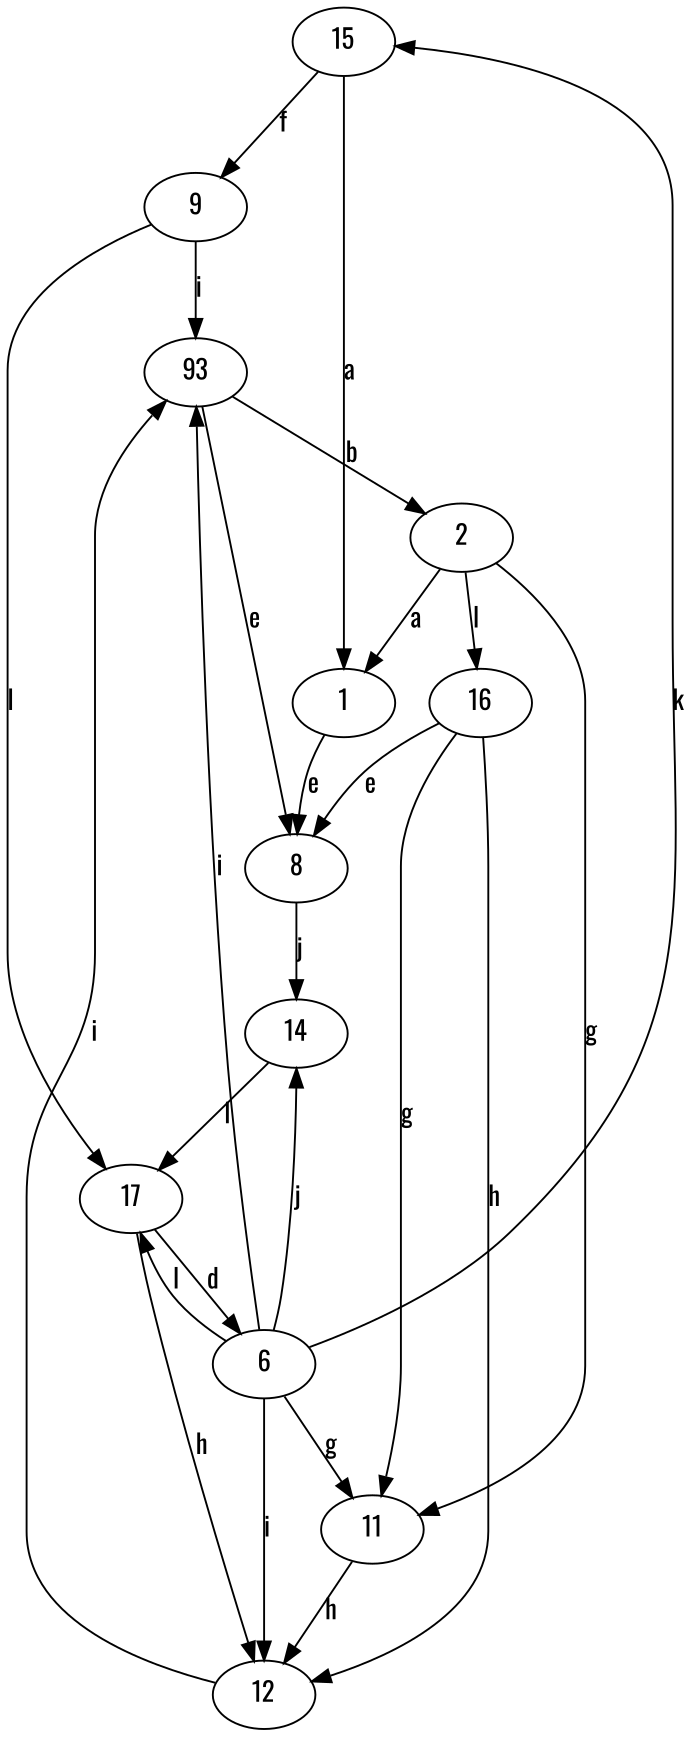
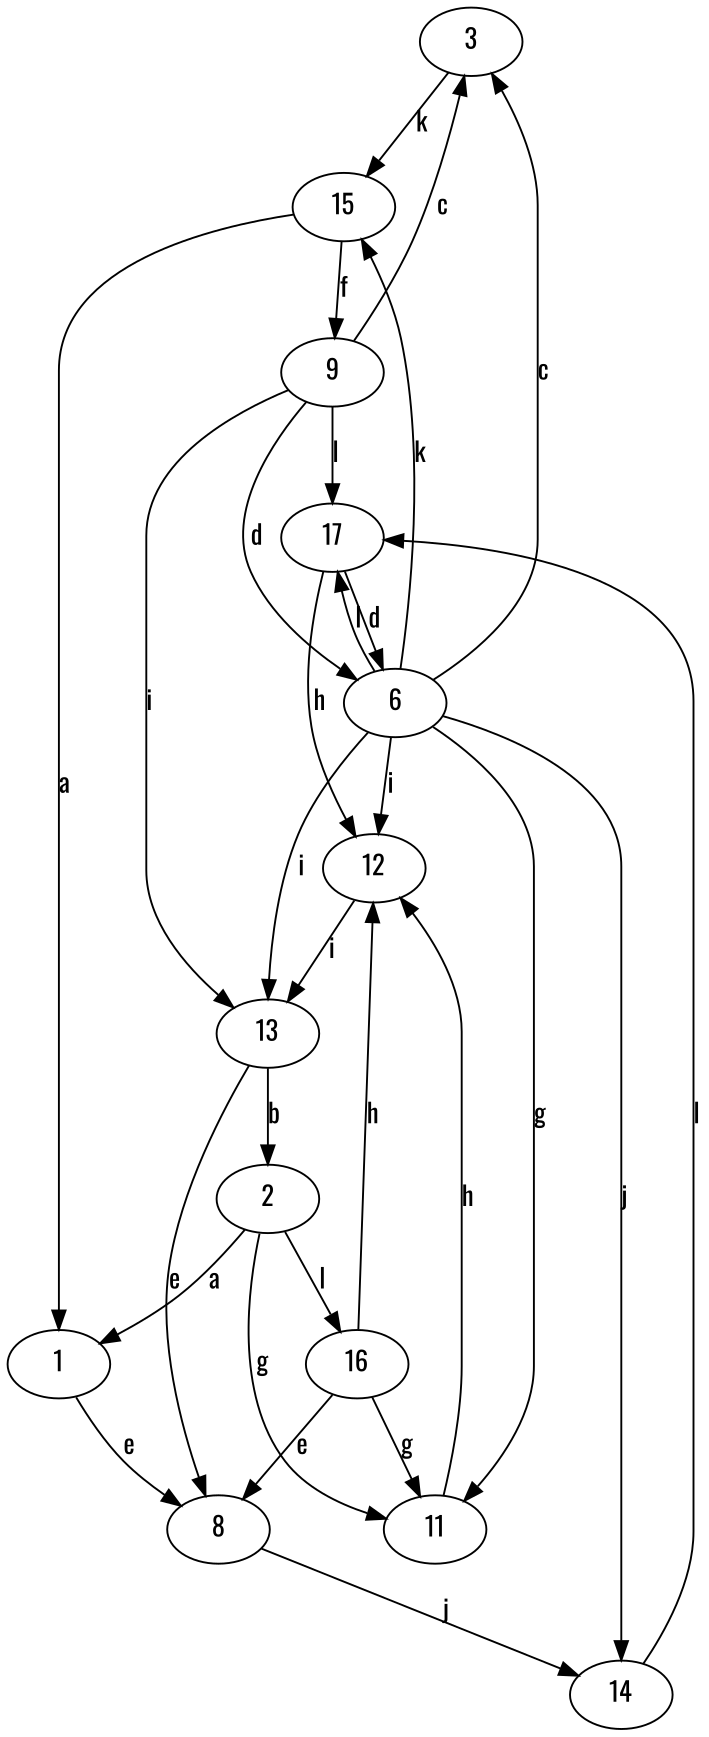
node "3": added
node "93": label "93" -> "13"
edge "9" -> "6": added, label "d"
